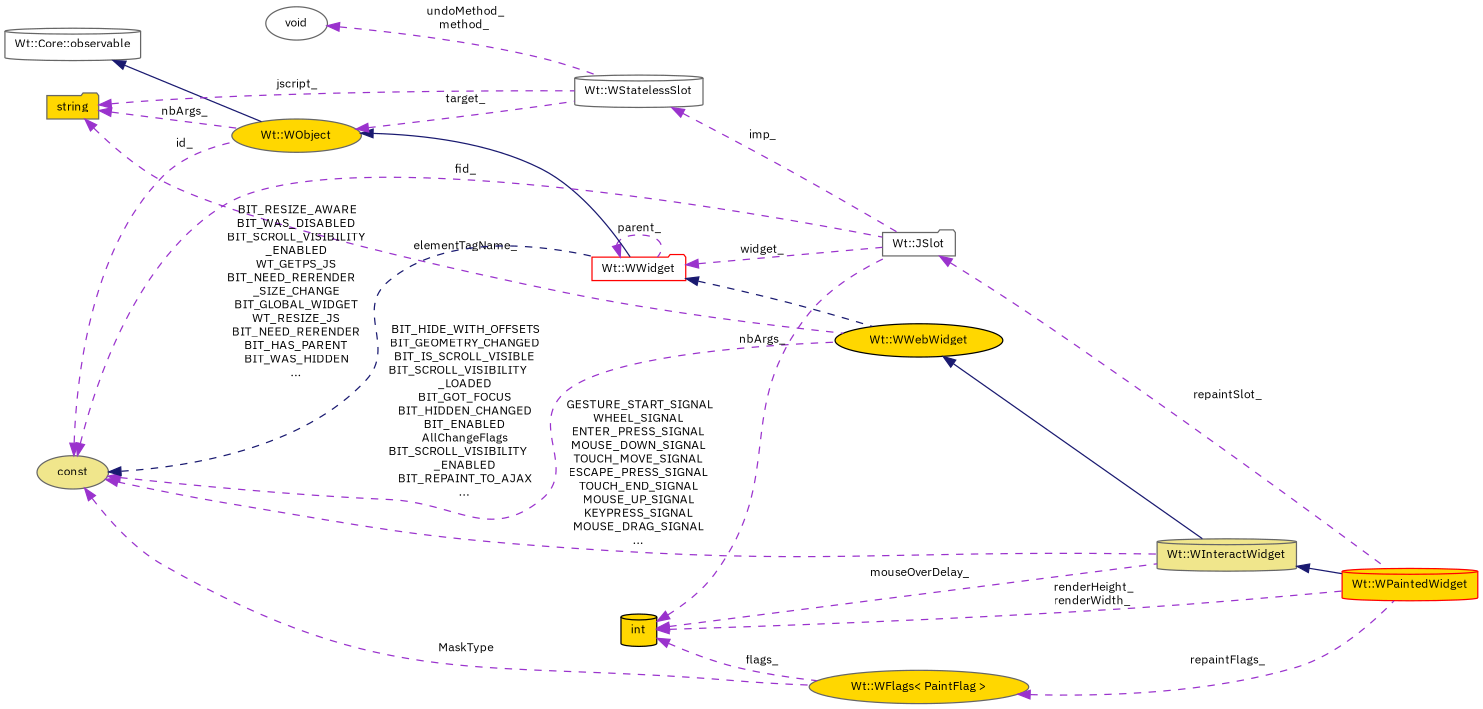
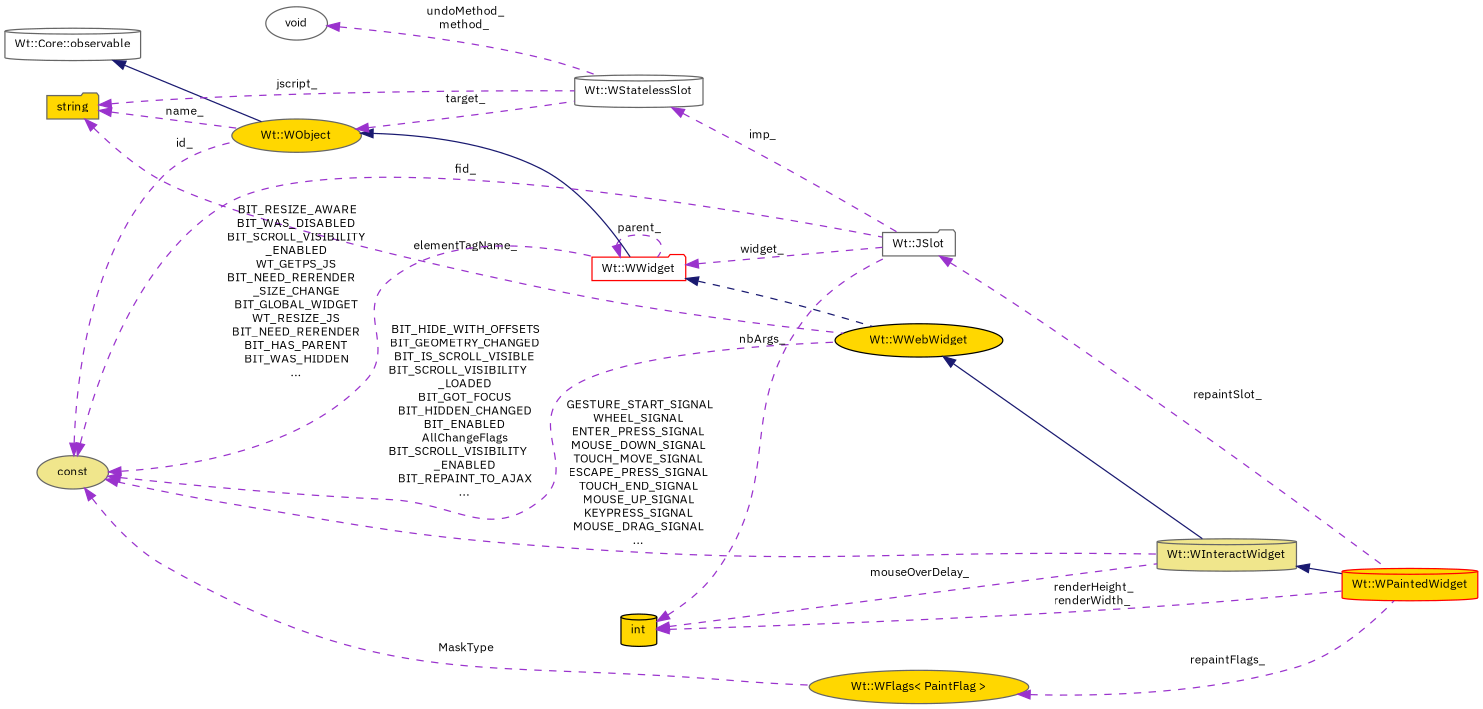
edge "Wt::WObject" -> "string": label " nbArgs_" -> " name_"
edge "Wt::WWidget" -> "const": color midnightblue -> darkorchid3
edge "Wt::WFlags< PaintFlag >" -> "int": removed, label "flags_"
